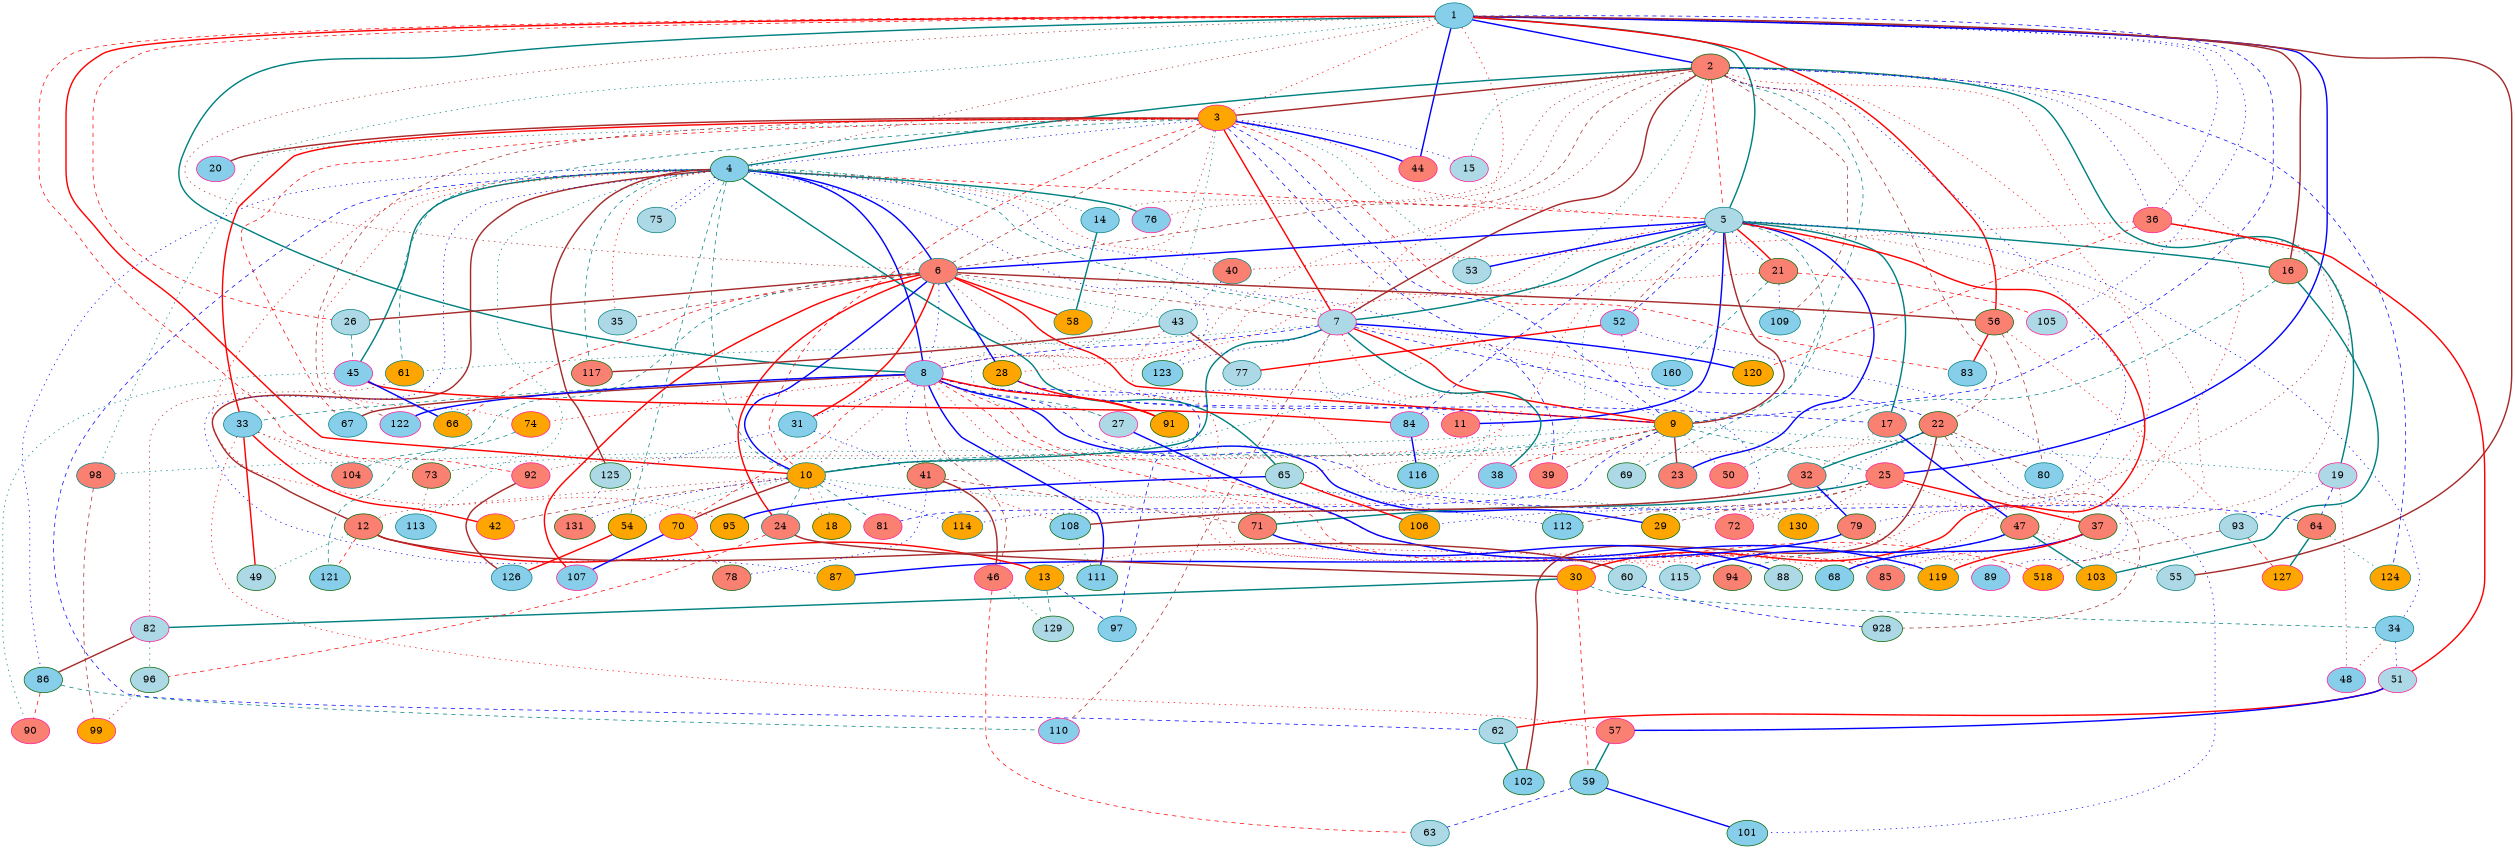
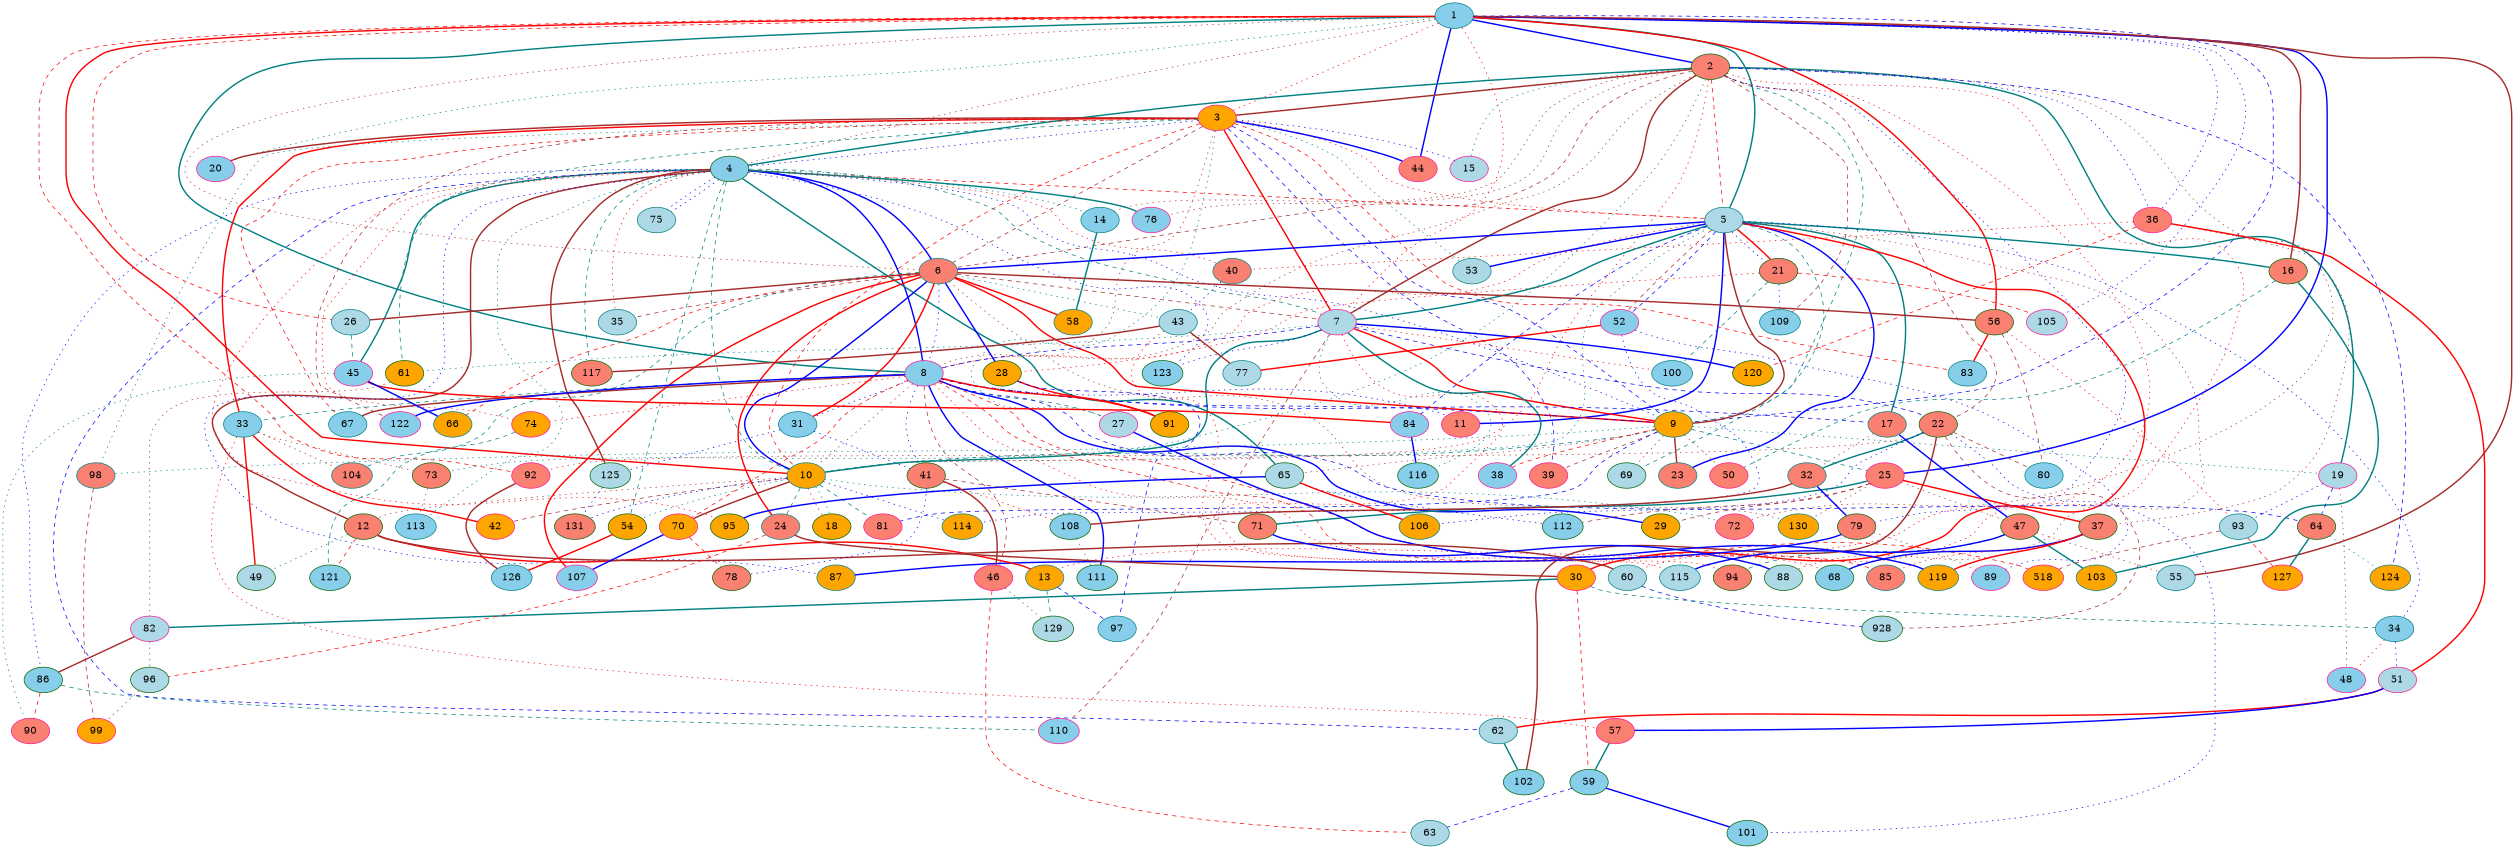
node "61": color teal -> darkgreen
node "160": label "160" -> "100"
